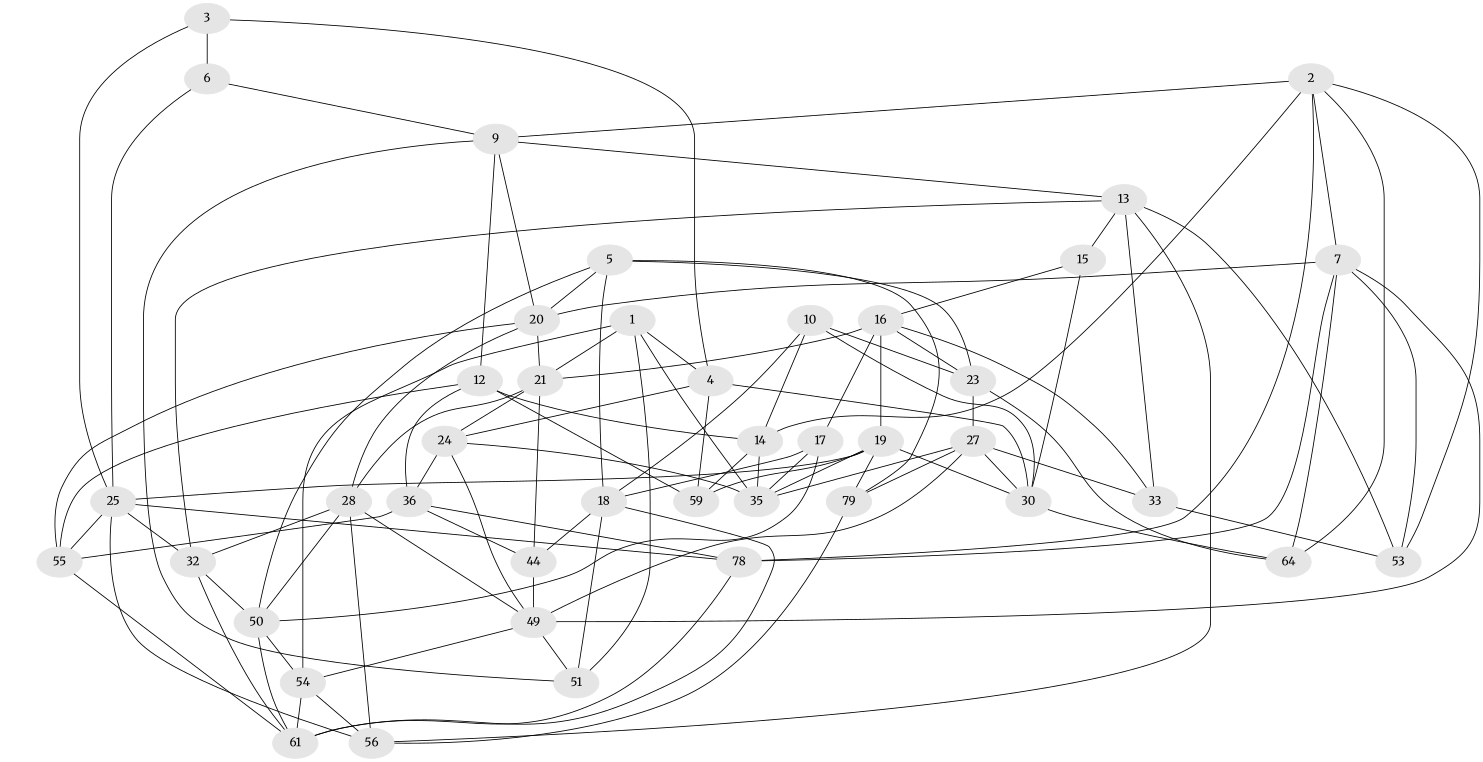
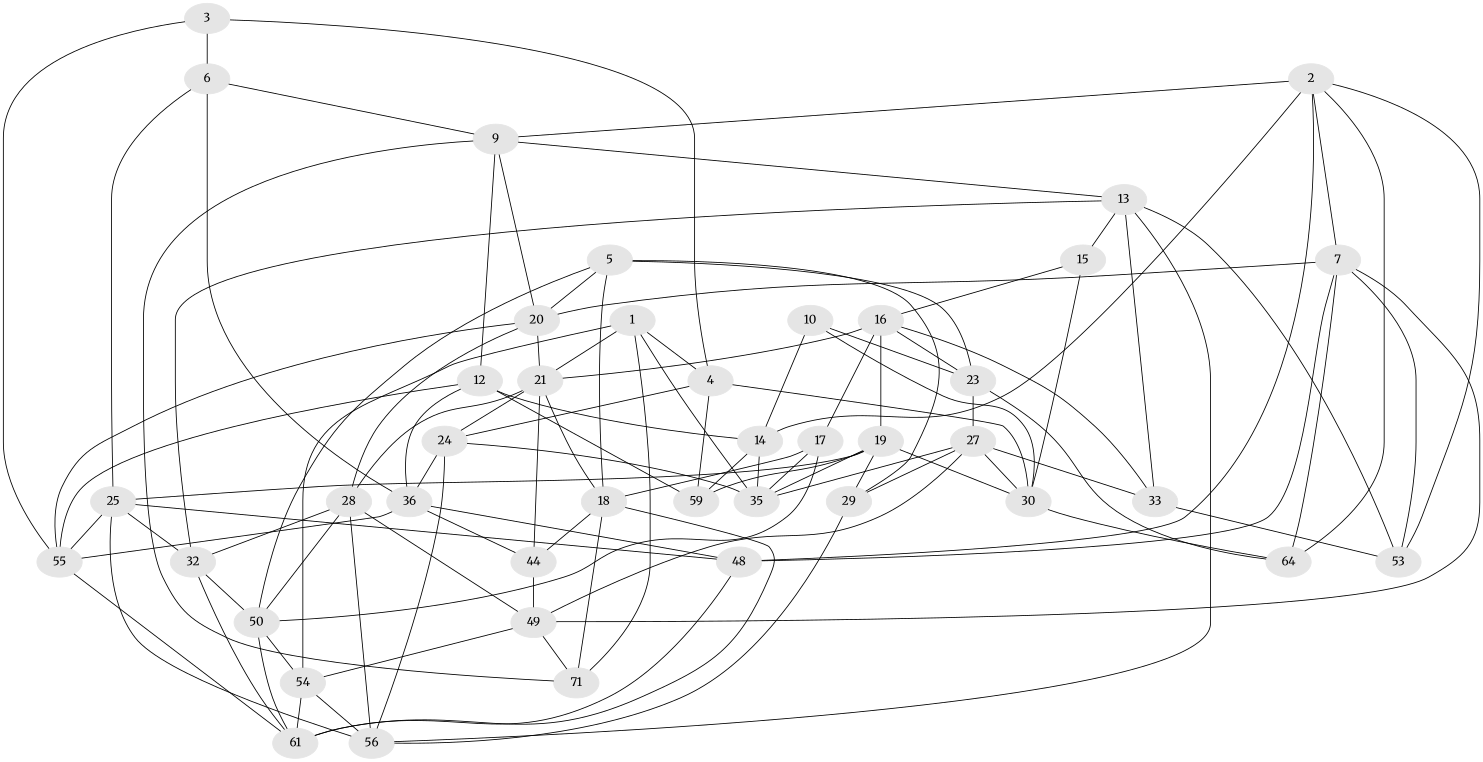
edge "3" -- "25": now "3" -- "55"
edge "6" -- "36": added
edge "10" -- "18": now "21" -- "18"
node "79": label "79" -> "29"
edge "24" -- "49": now "24" -- "56"
node "78": label "78" -> "48"
node "51": label "51" -> "71"
